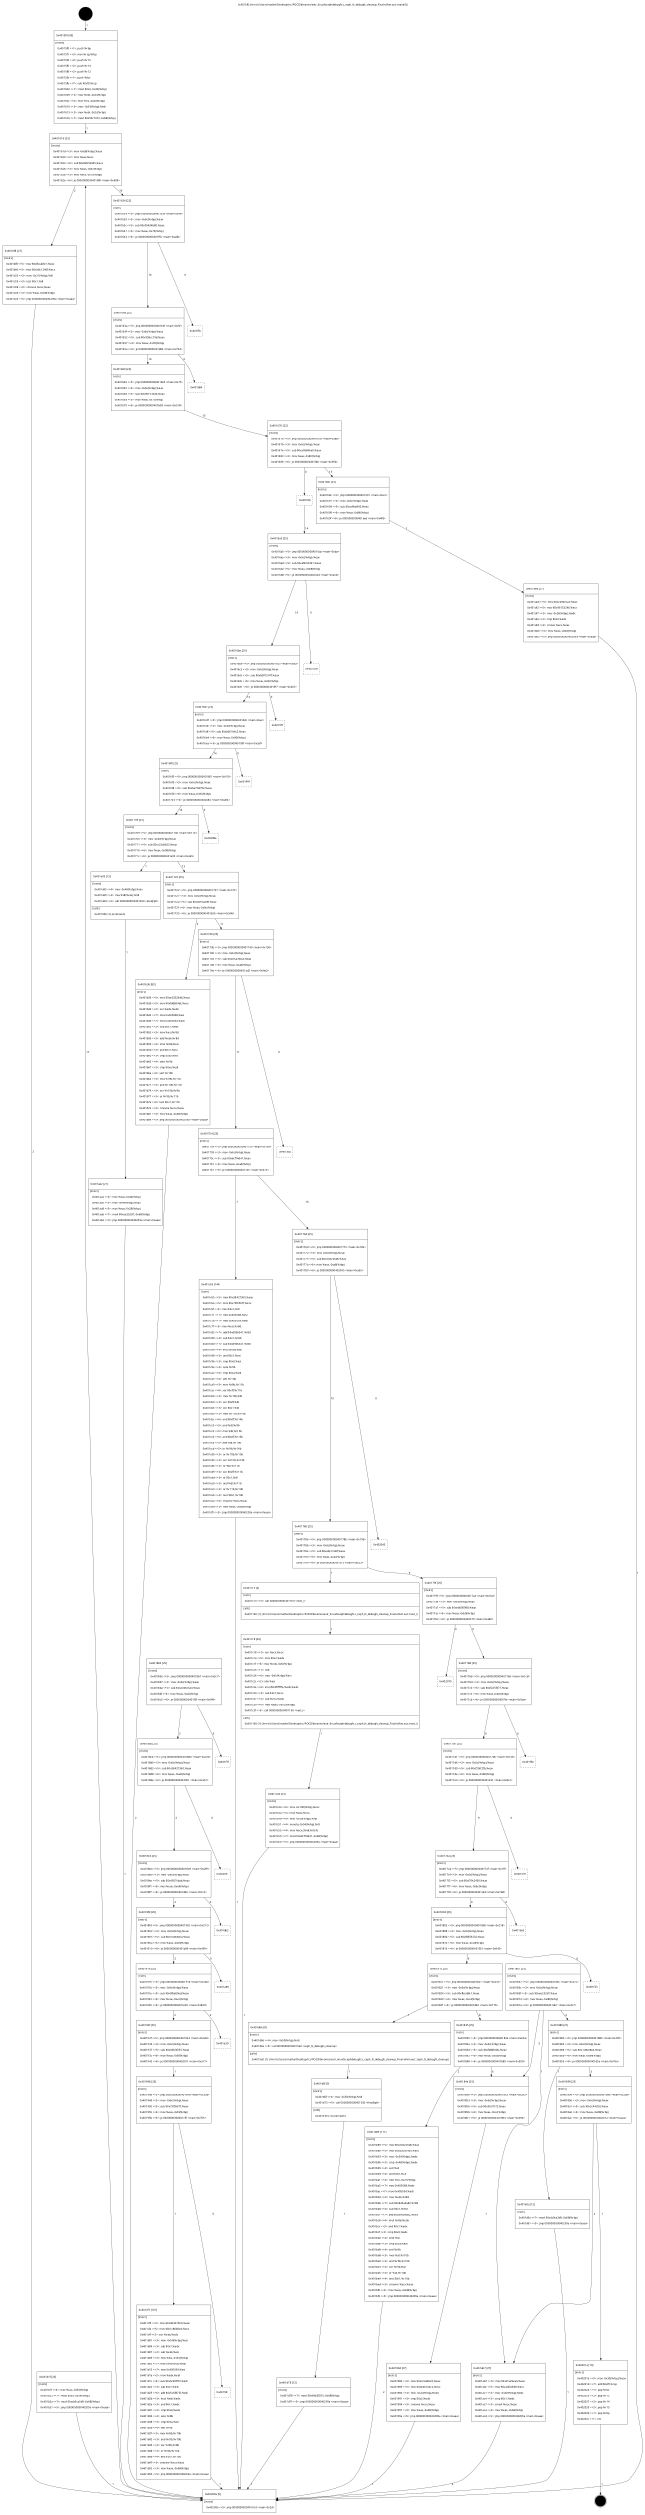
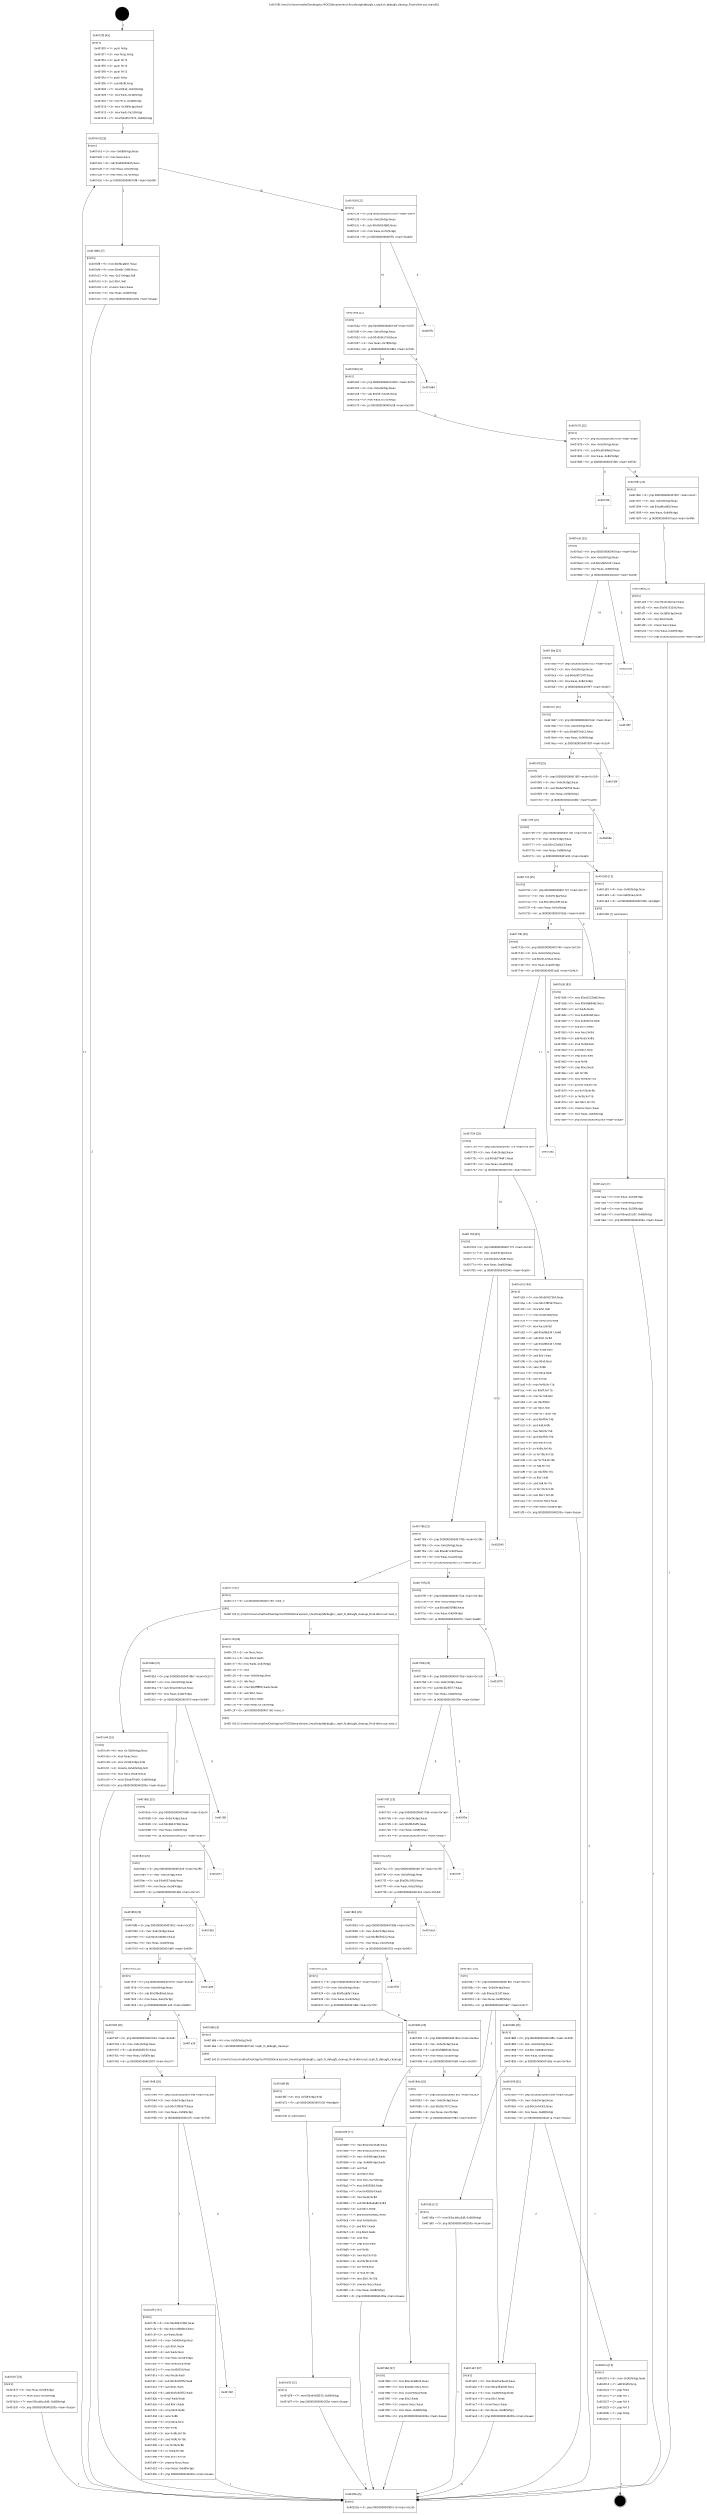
edge "0x401c18 [44]" -> "0x401c44 [33]": now "0x401c13 [5]" -> "0x401c44 [33]"
